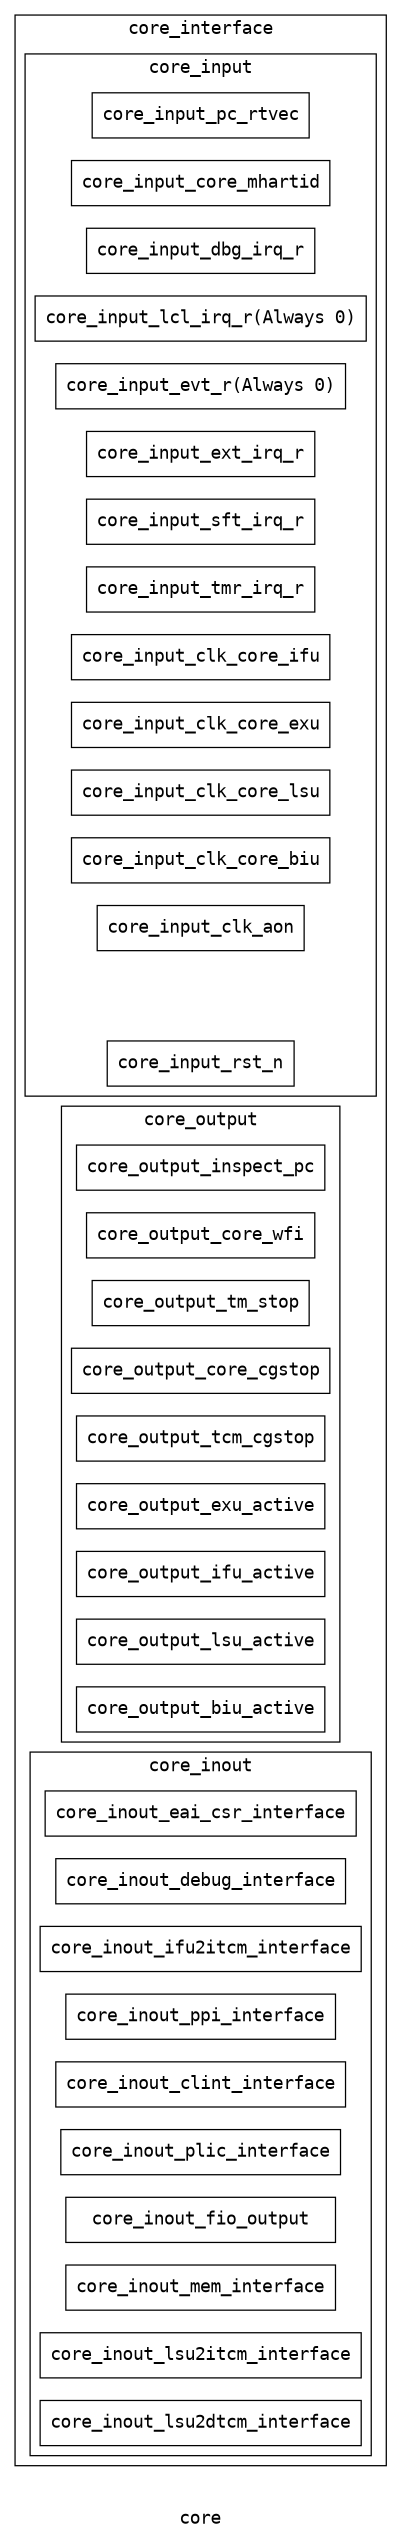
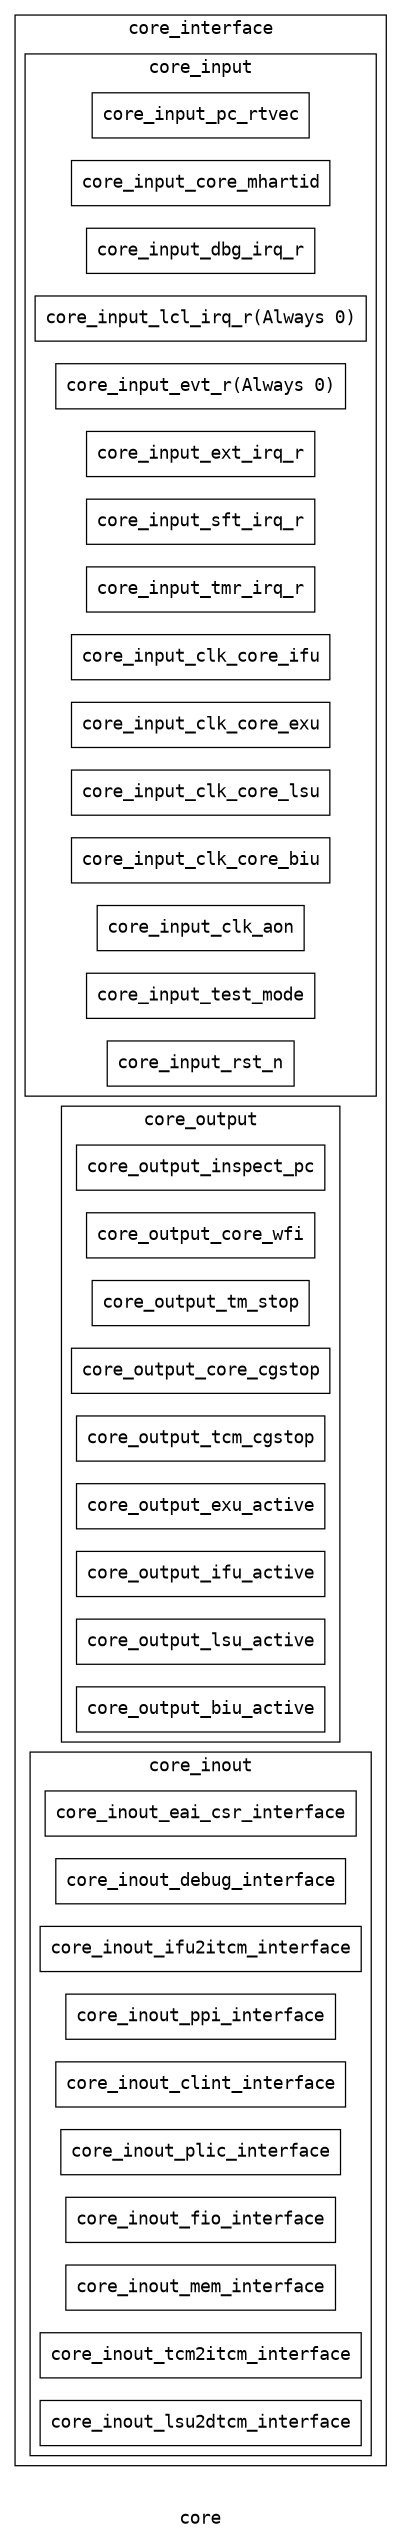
node "core_input_test_mode": added
node "core_inout_fio_output": label "core_inout_fio_output" -> "core_inout_fio_interface"
node "core_inout_lsu2itcm_interface": label "core_inout_lsu2itcm_interface" -> "core_inout_tcm2itcm_interface"
